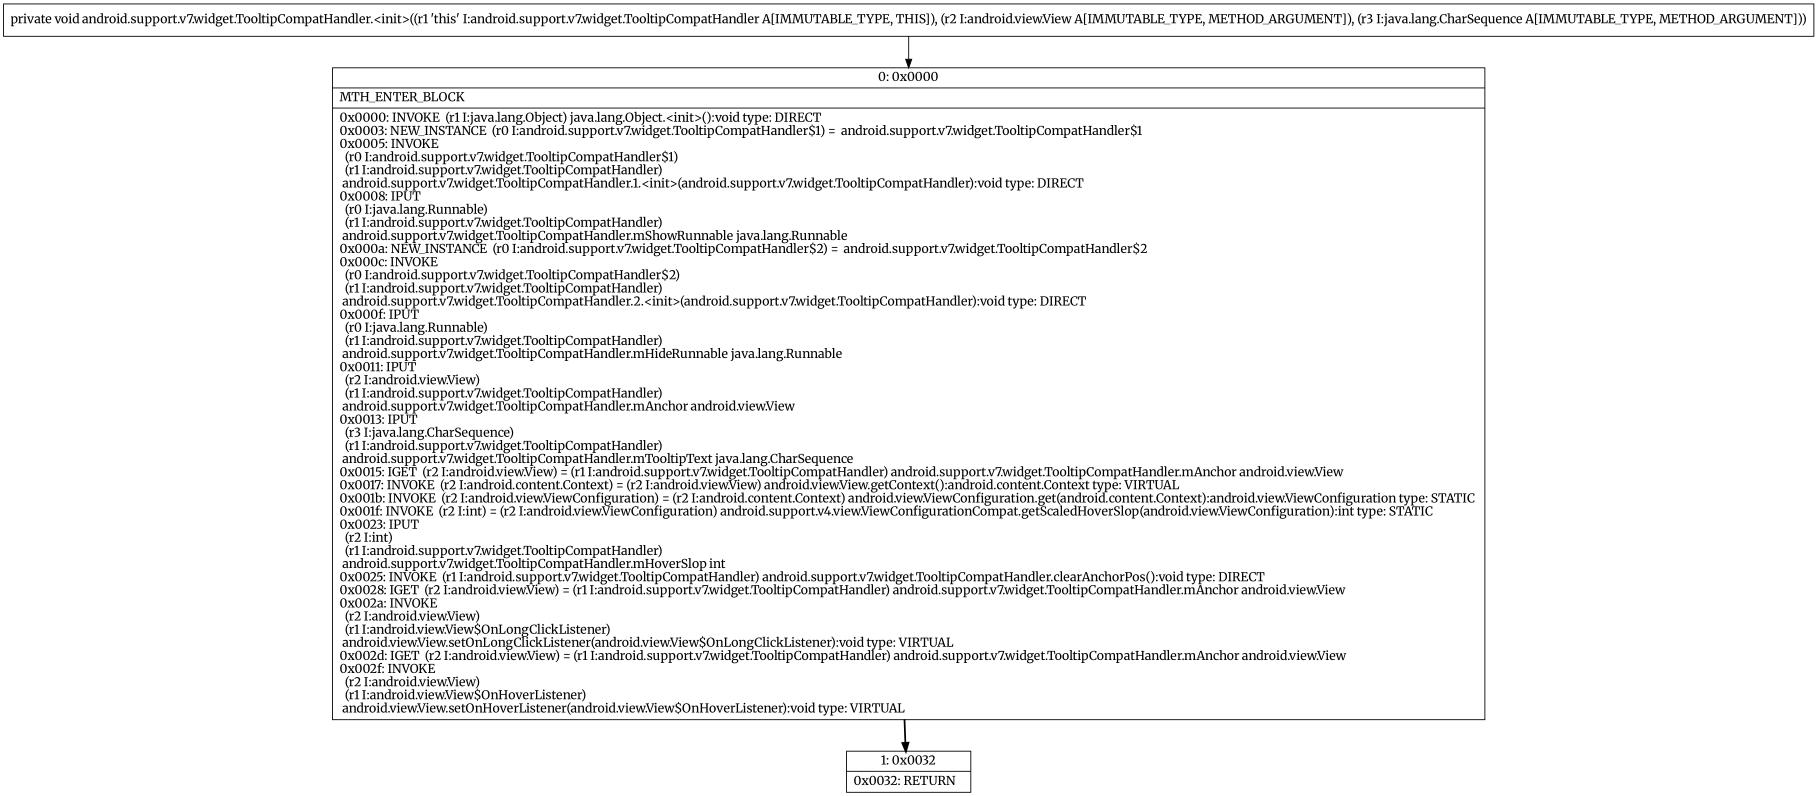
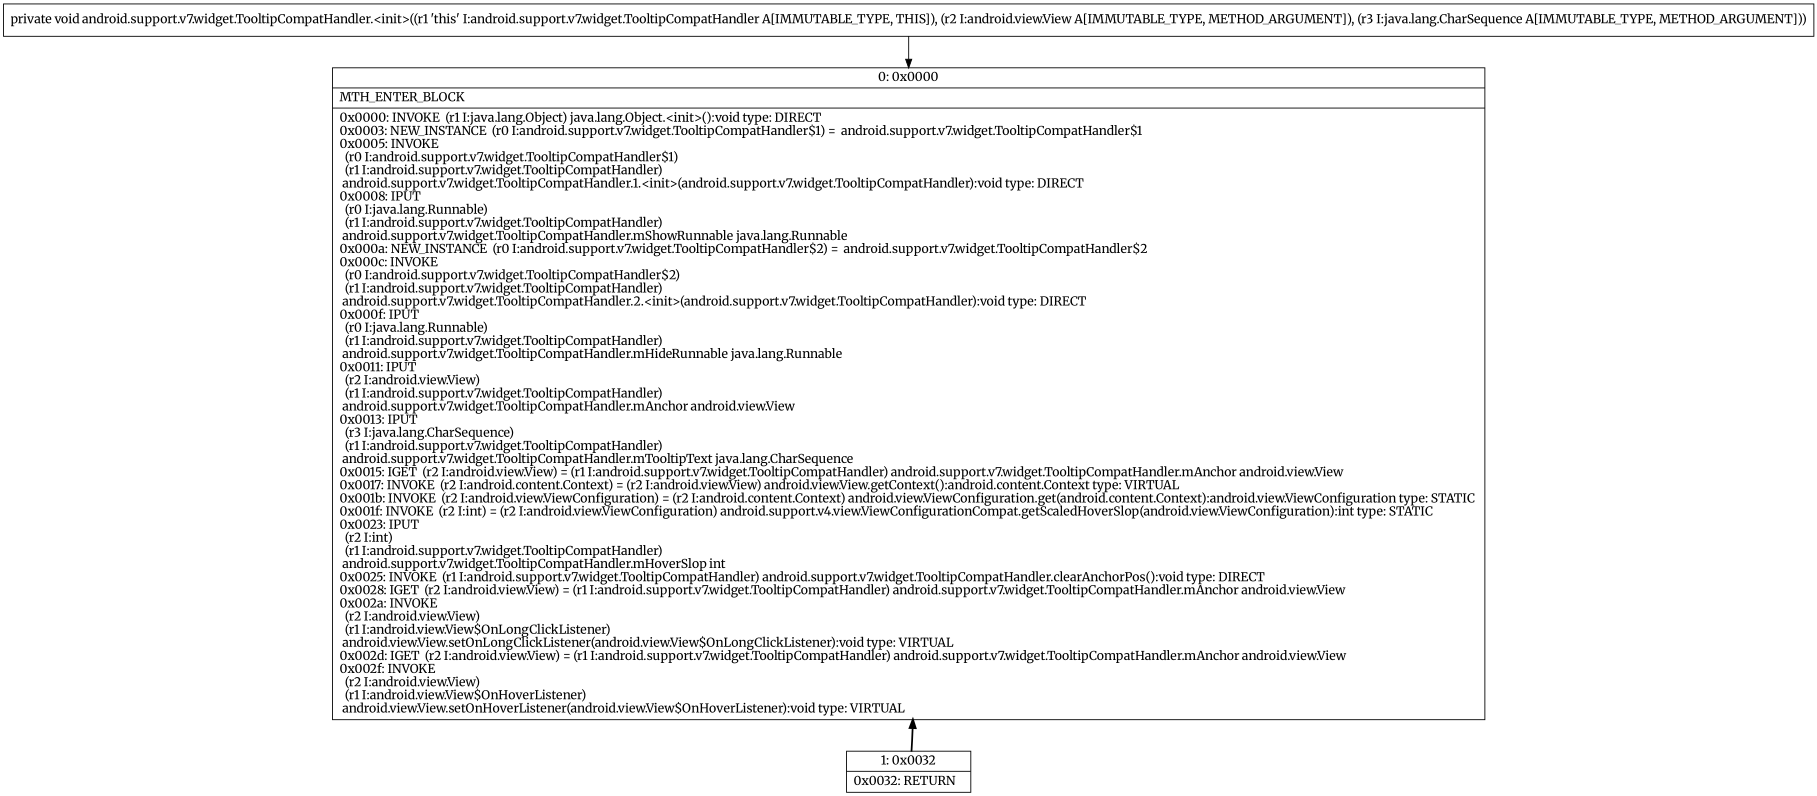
edge "0: 0x0000" -> "1: 0x0032": reversed
